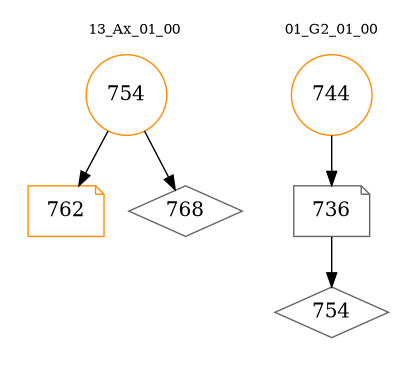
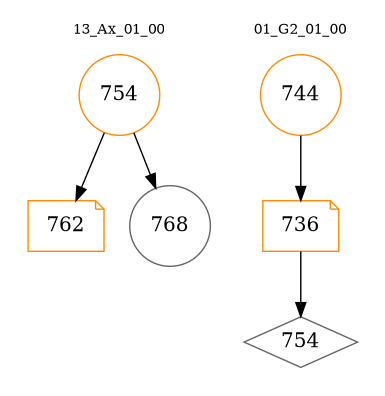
node "768": shape diamond -> circle
node "736": color gray40 -> darkorange
